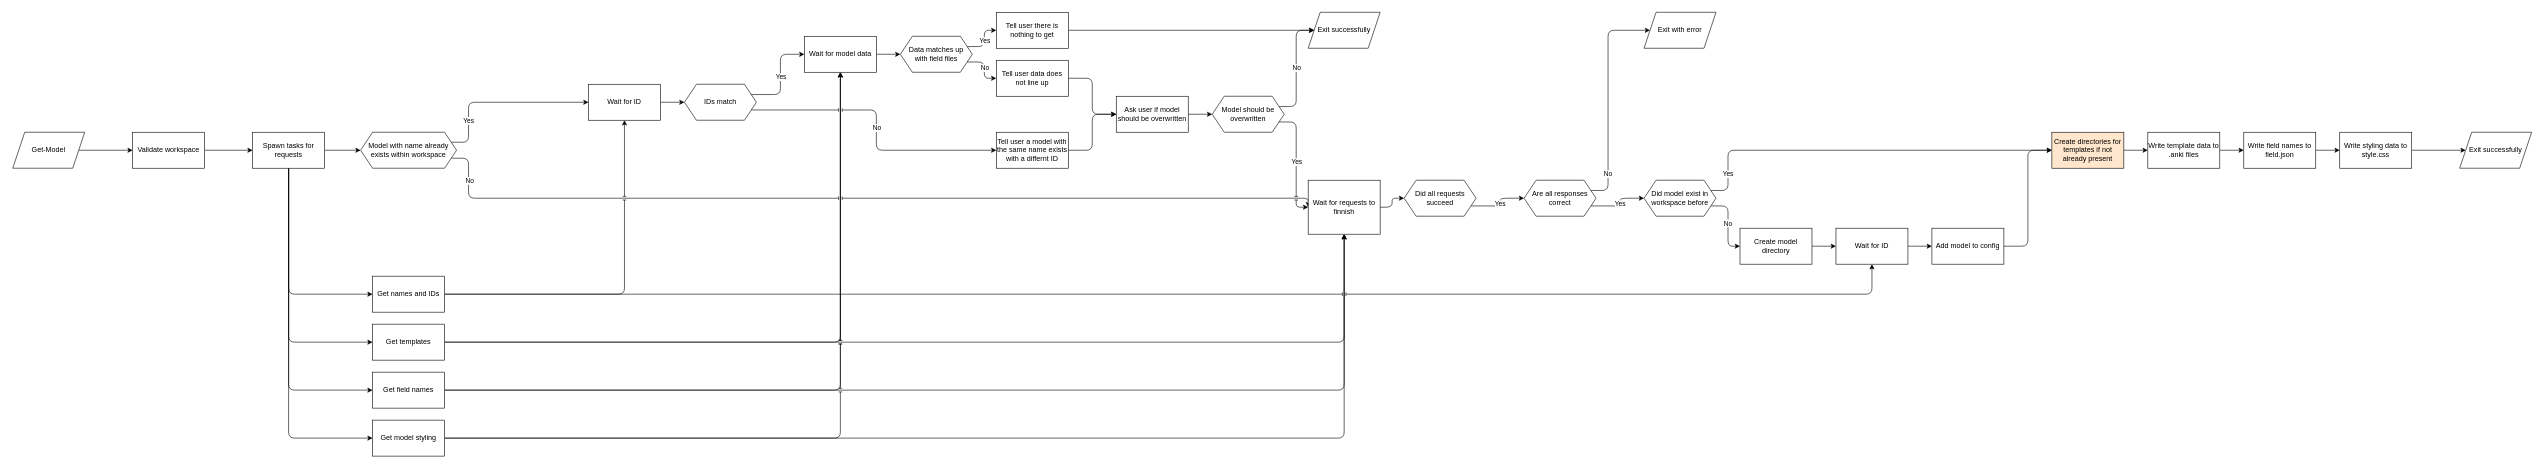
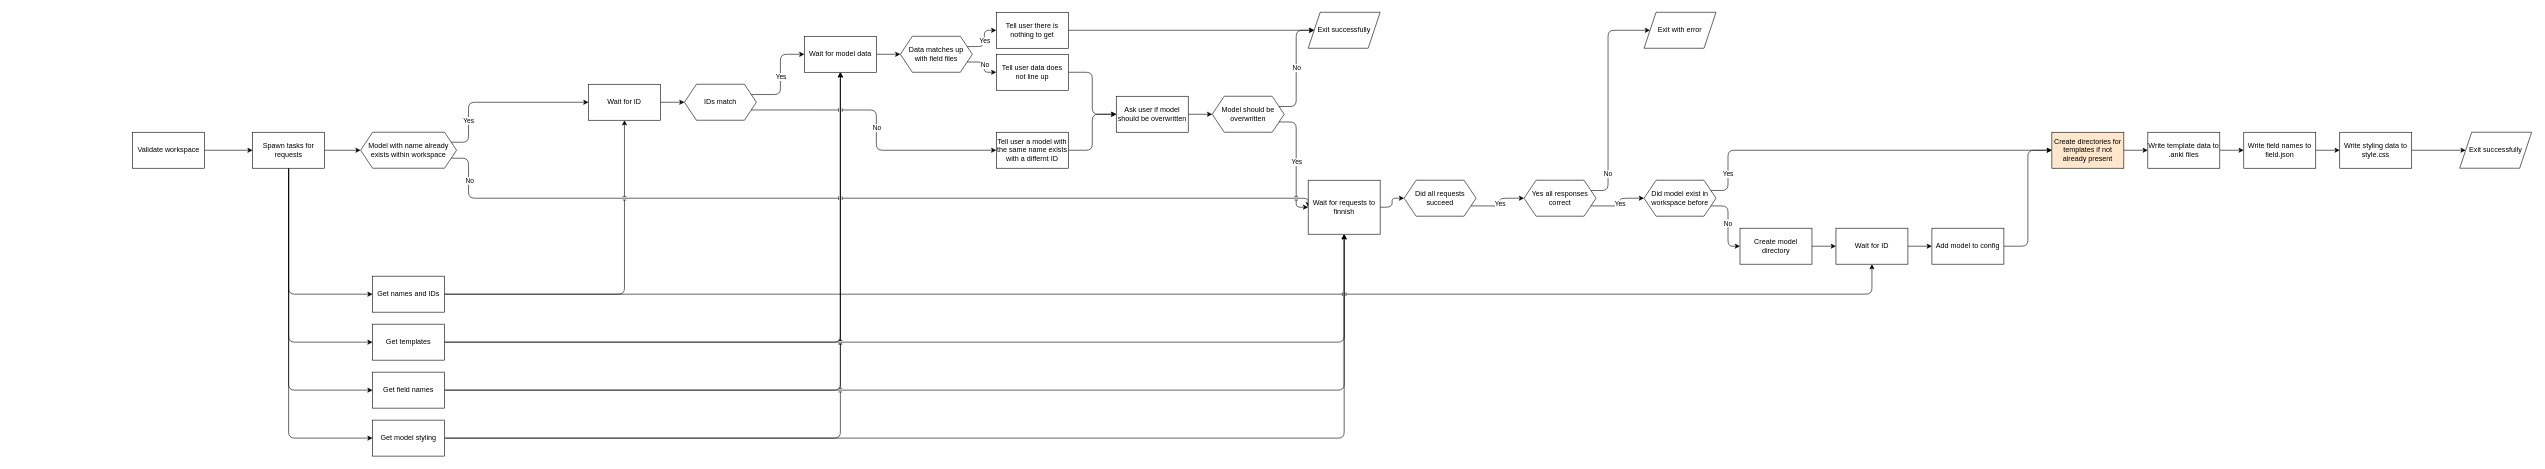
node "Tell user data does not line up": moved (1032, 78) -> (1032, 72)
node "Get-Model": removed
edge "Get-Model" -> "Validate workspace": removed
node "Are all responses correct": label "Are all responses correct" -> "Yes all responses correct"
